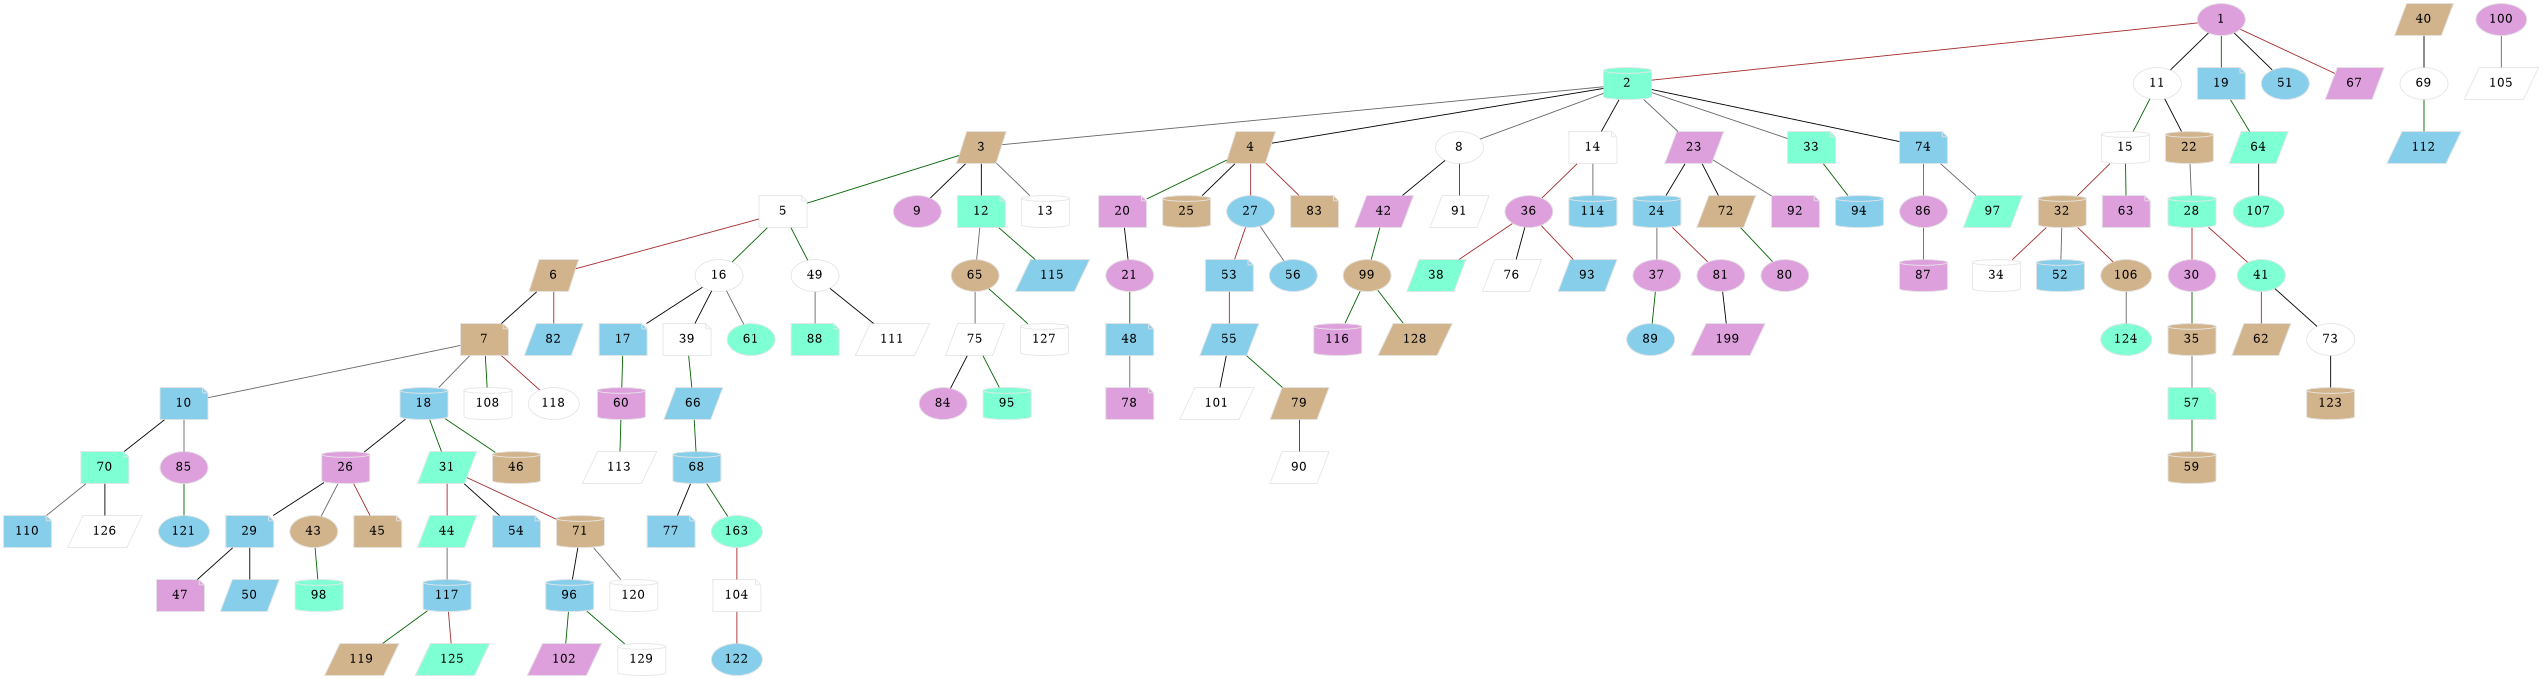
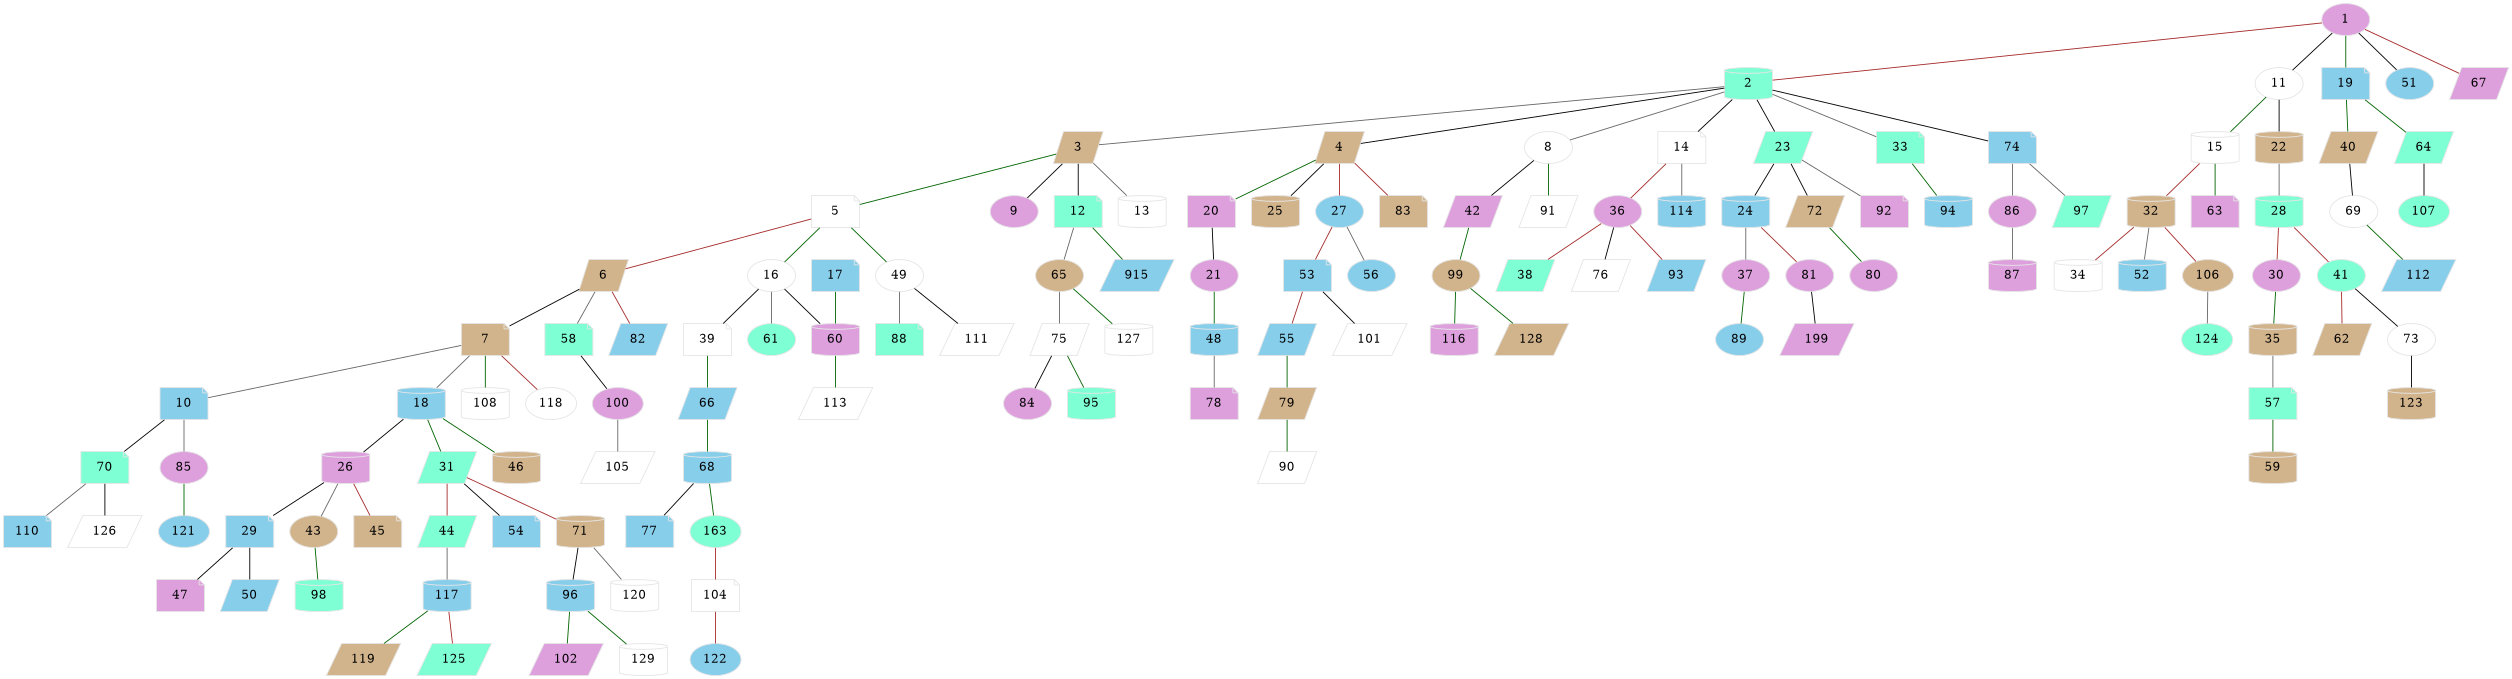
edge "2" -- "23": color gray40 -> black
edge "19" -- "40": added
node "23": fillcolor plum -> aquamarine
node "115": label "115" -> "915"
edge "16" -- "17": now "16" -- "60"
node "58": added
node "48": shape note -> cylinder
edge "55" -- "101": now "53" -- "101"
